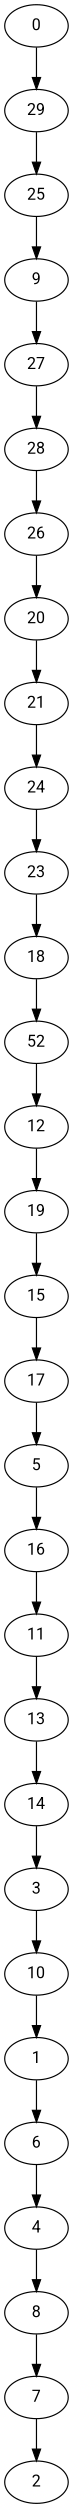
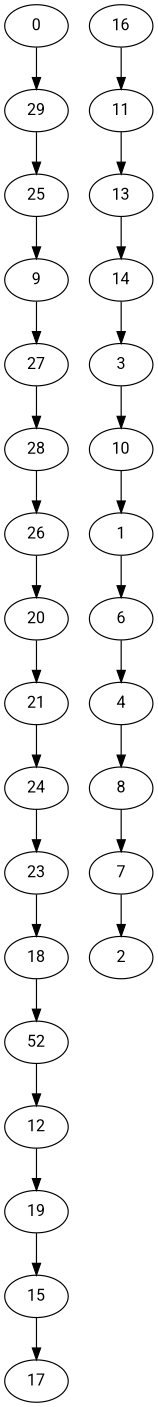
node "5": removed
